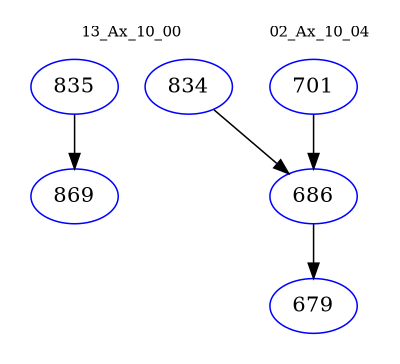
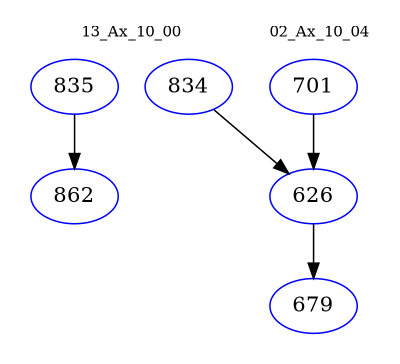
node "869": label "869" -> "862"
node "686": label "686" -> "626"
